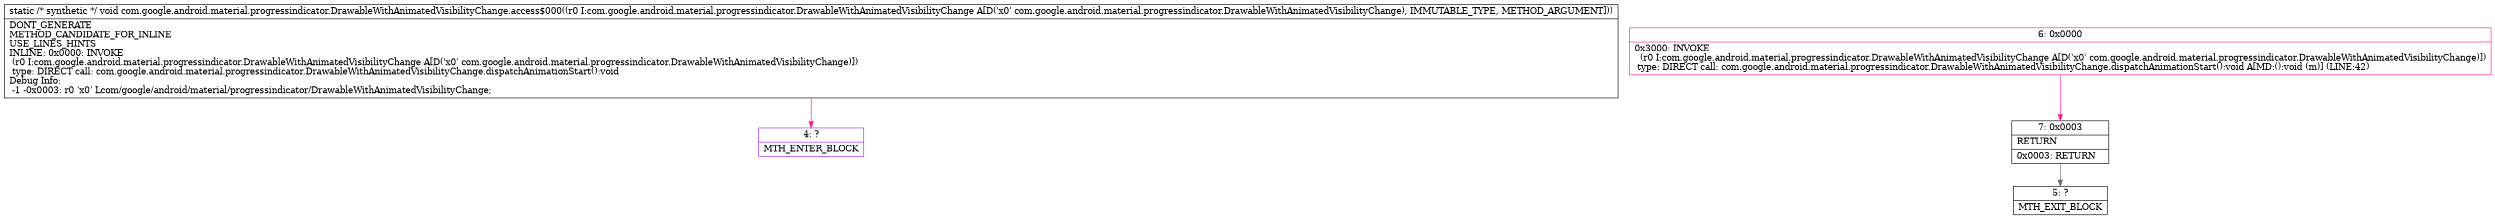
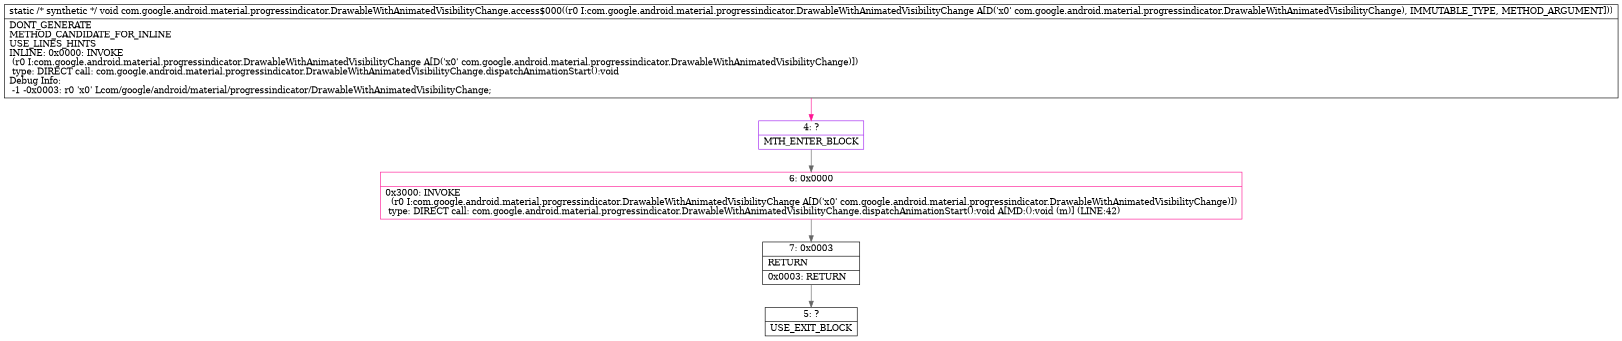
edge "6: 0x0000" -> "7: 0x0003": color deeppink -> gray40
edge "4: ?" -> "6: 0x0000": added
node "5: ?": text "MTH_EXIT_BLOCK" -> "USE_EXIT_BLOCK"
